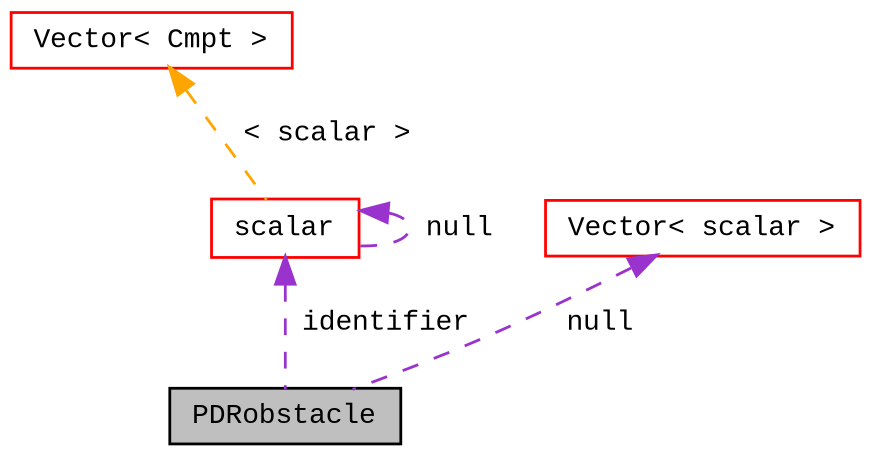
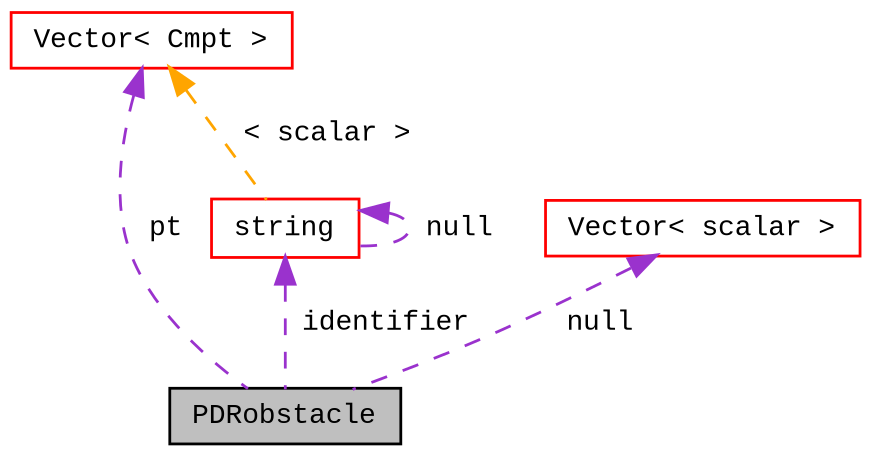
node "scalar": label "scalar" -> "string"
edge "PDRobstacle" -> "Vector< Cmpt >": added, label "pt"
